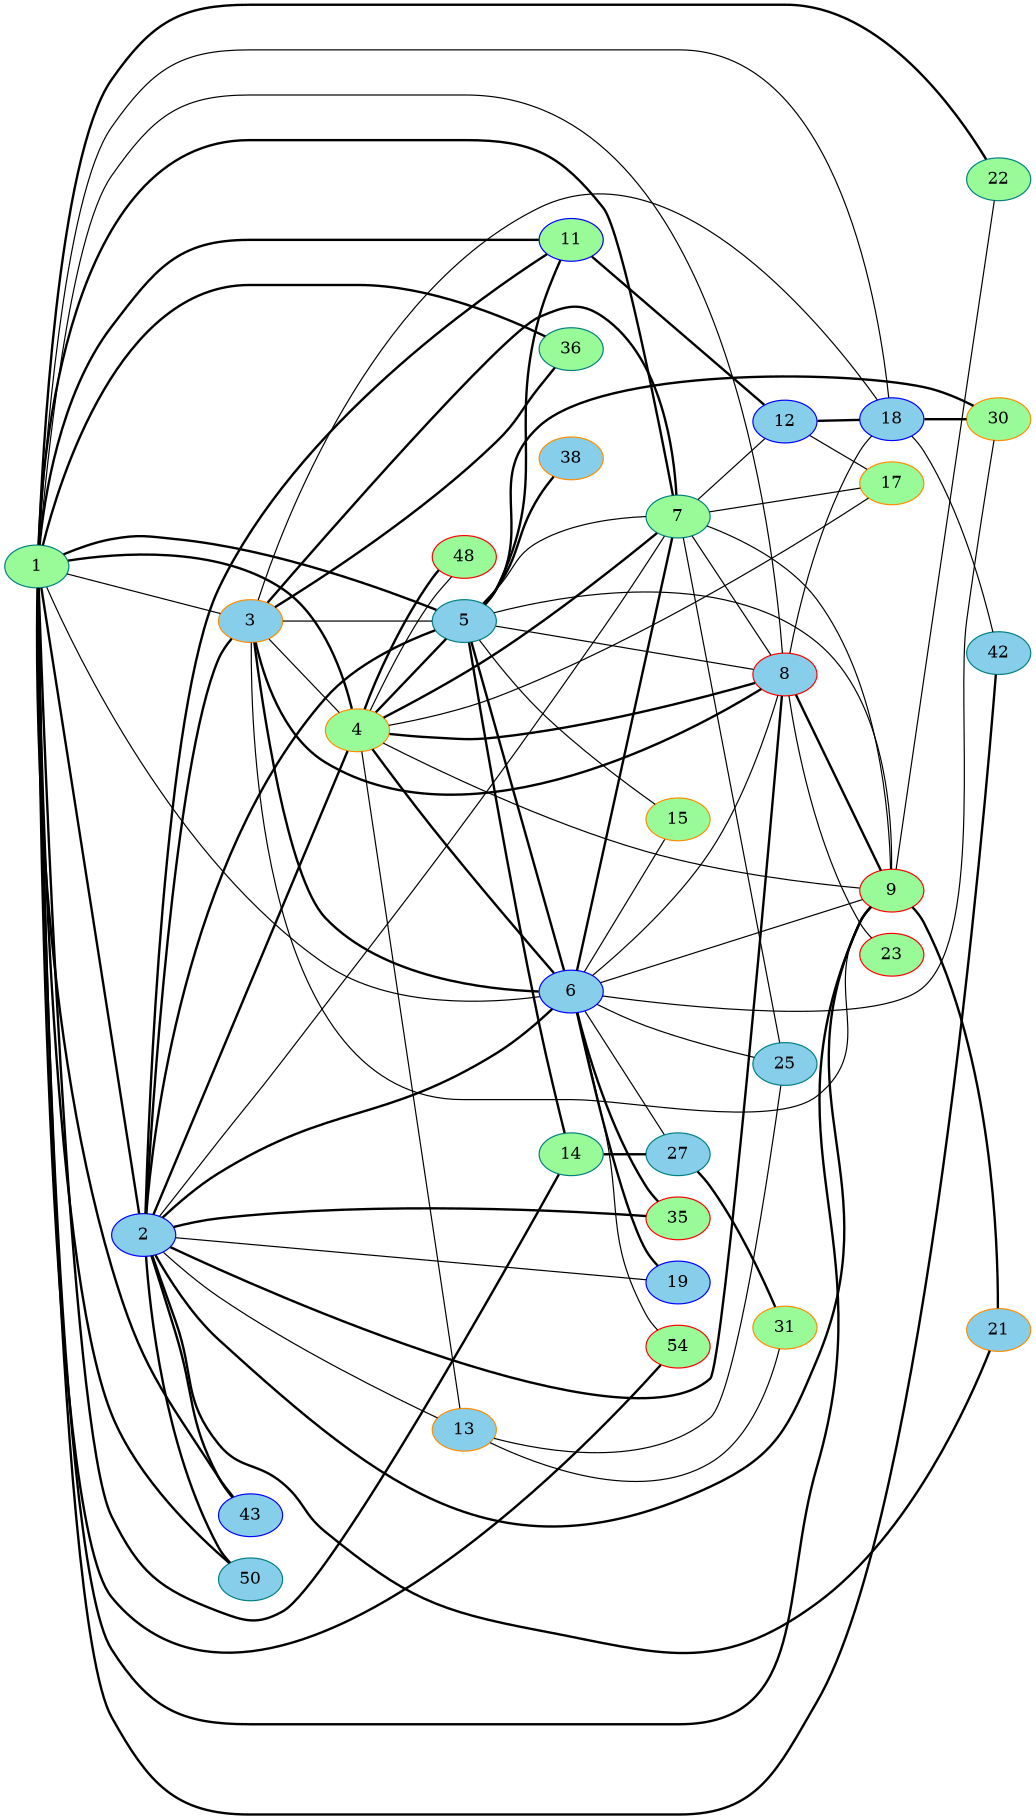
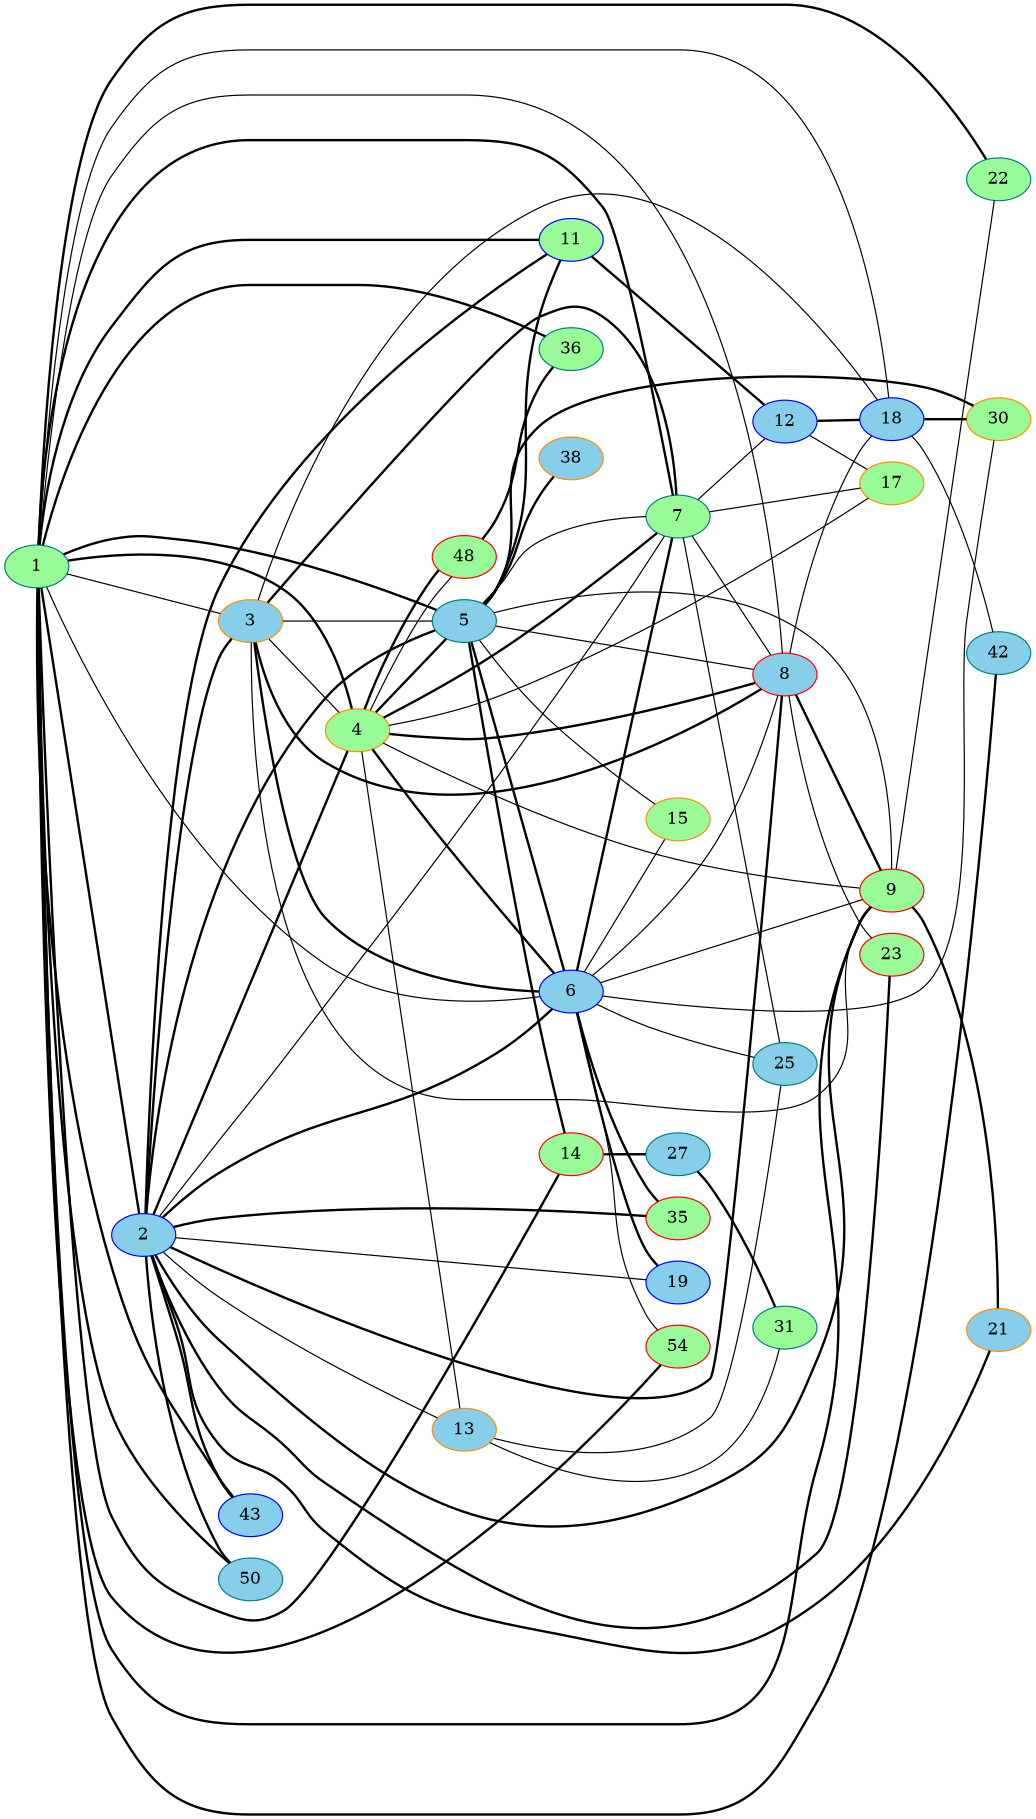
edge "36" -- "3": now "36" -- "48"
edge "7" -- "9": removed
edge "6" -- "27": removed
node "14": color teal -> red
node "31": color darkorange -> teal
edge "23" -- "2": added
